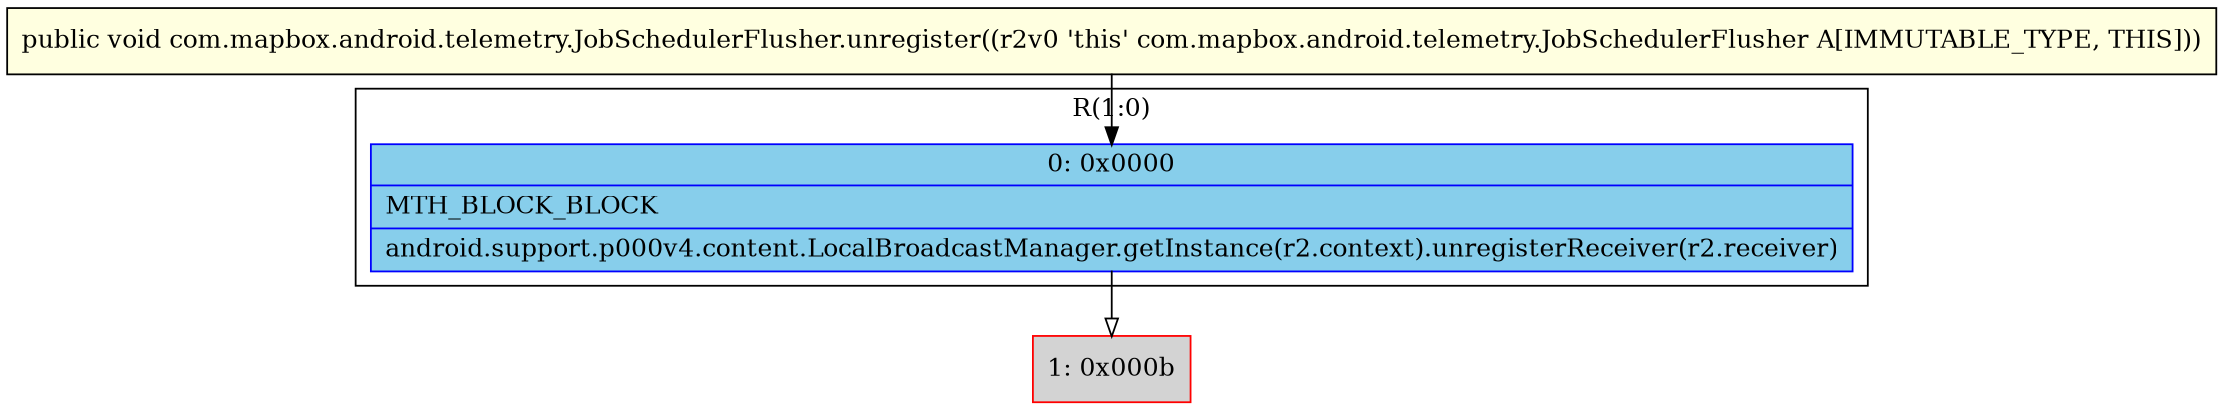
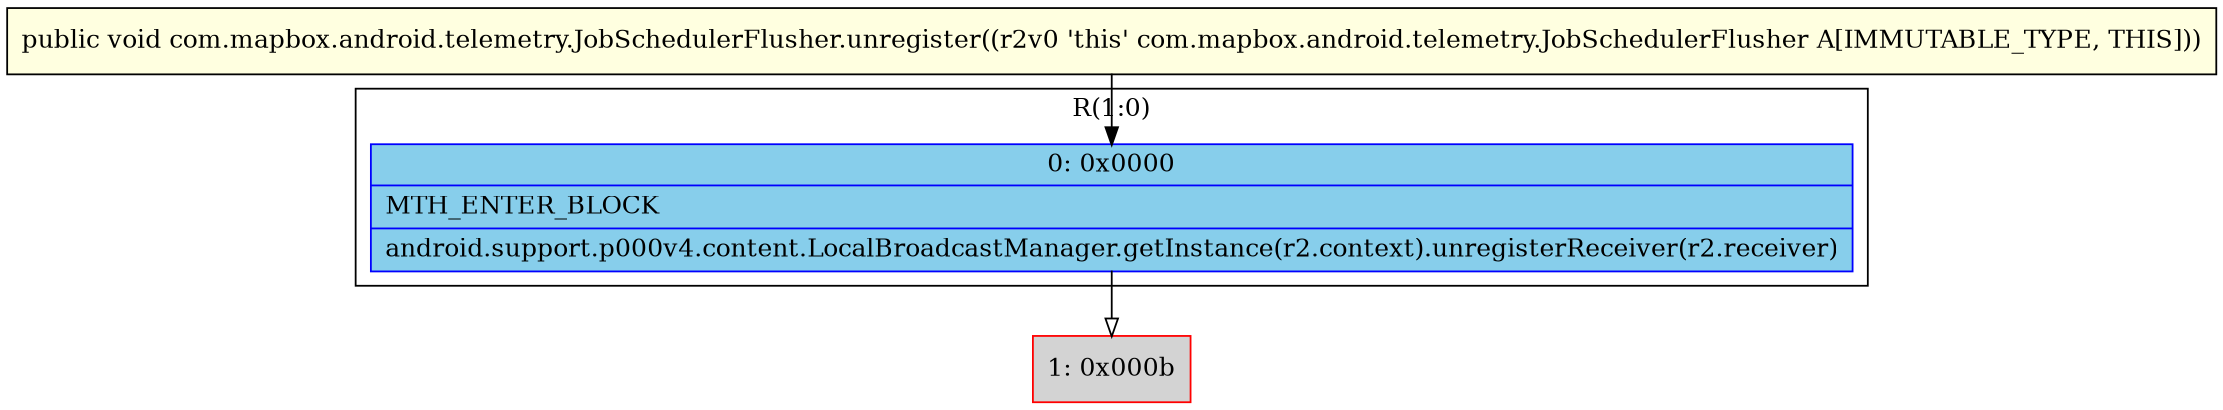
node "0: 0x0000": text "MTH_BLOCK_BLOCK" -> "MTH_ENTER_BLOCK"
